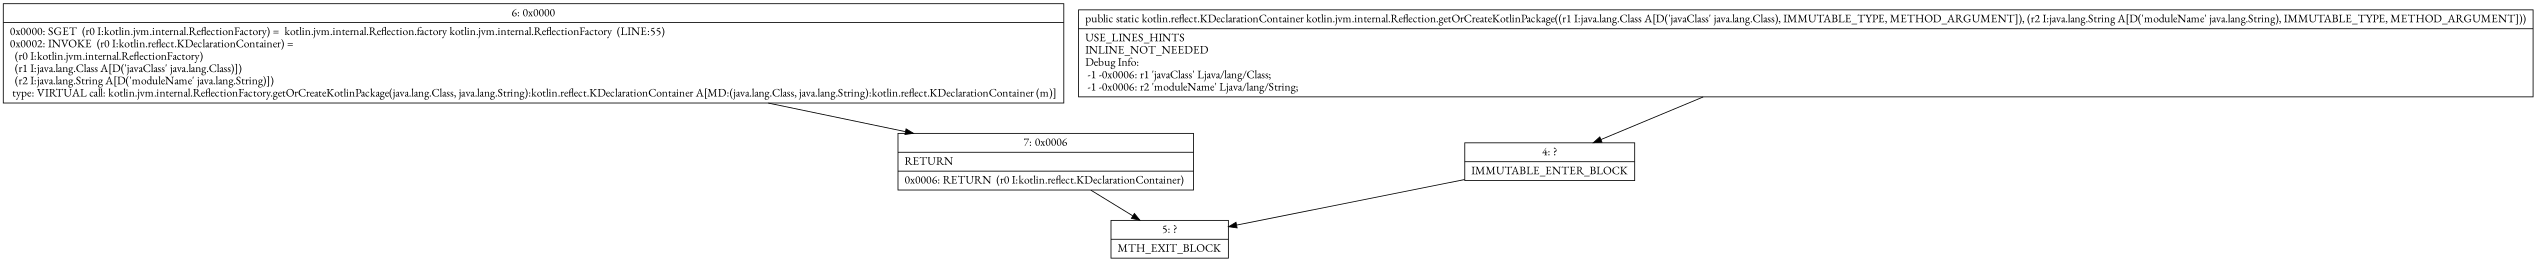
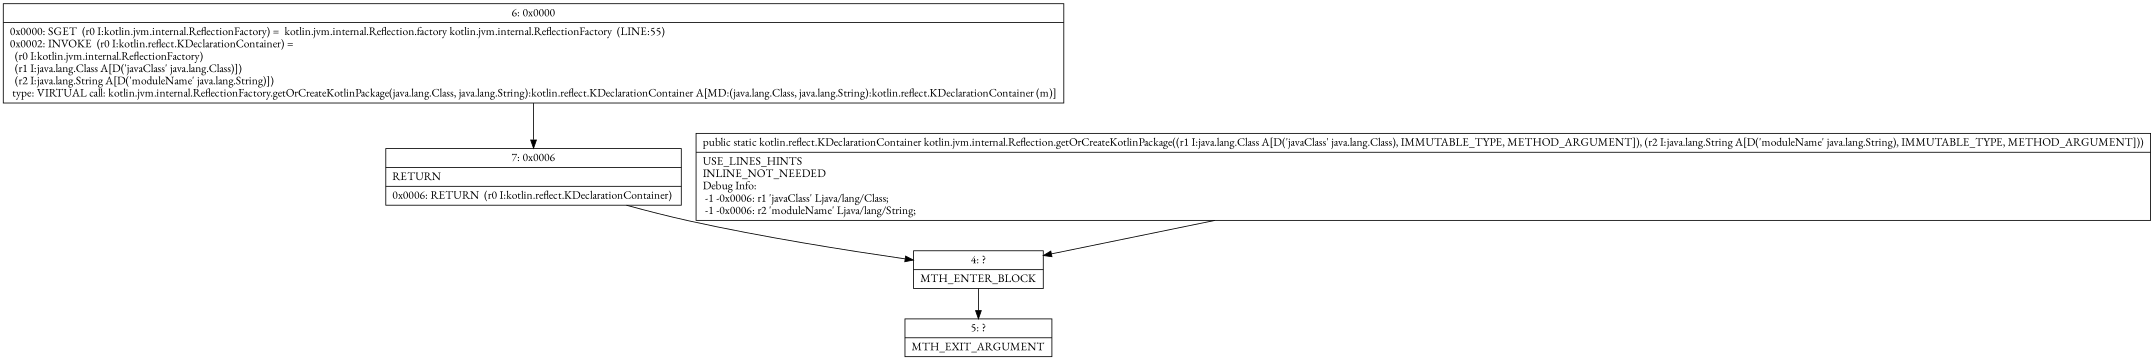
node "4: ?": text "IMMUTABLE_ENTER_BLOCK" -> "MTH_ENTER_BLOCK"
edge "7: 0x0006" -> "5: ?": now "7: 0x0006" -> "4: ?"
node "5: ?": text "MTH_EXIT_BLOCK" -> "MTH_EXIT_ARGUMENT"
